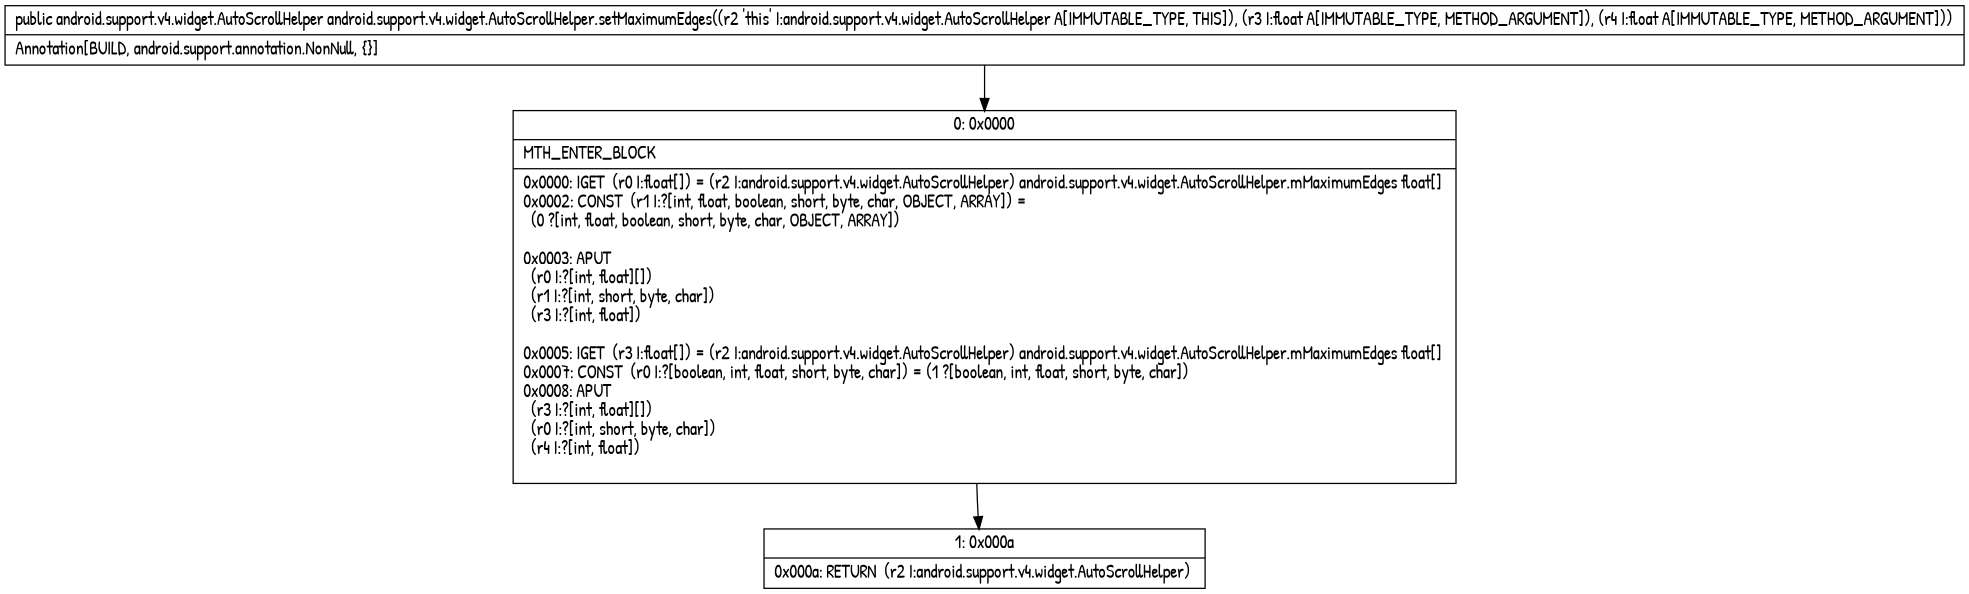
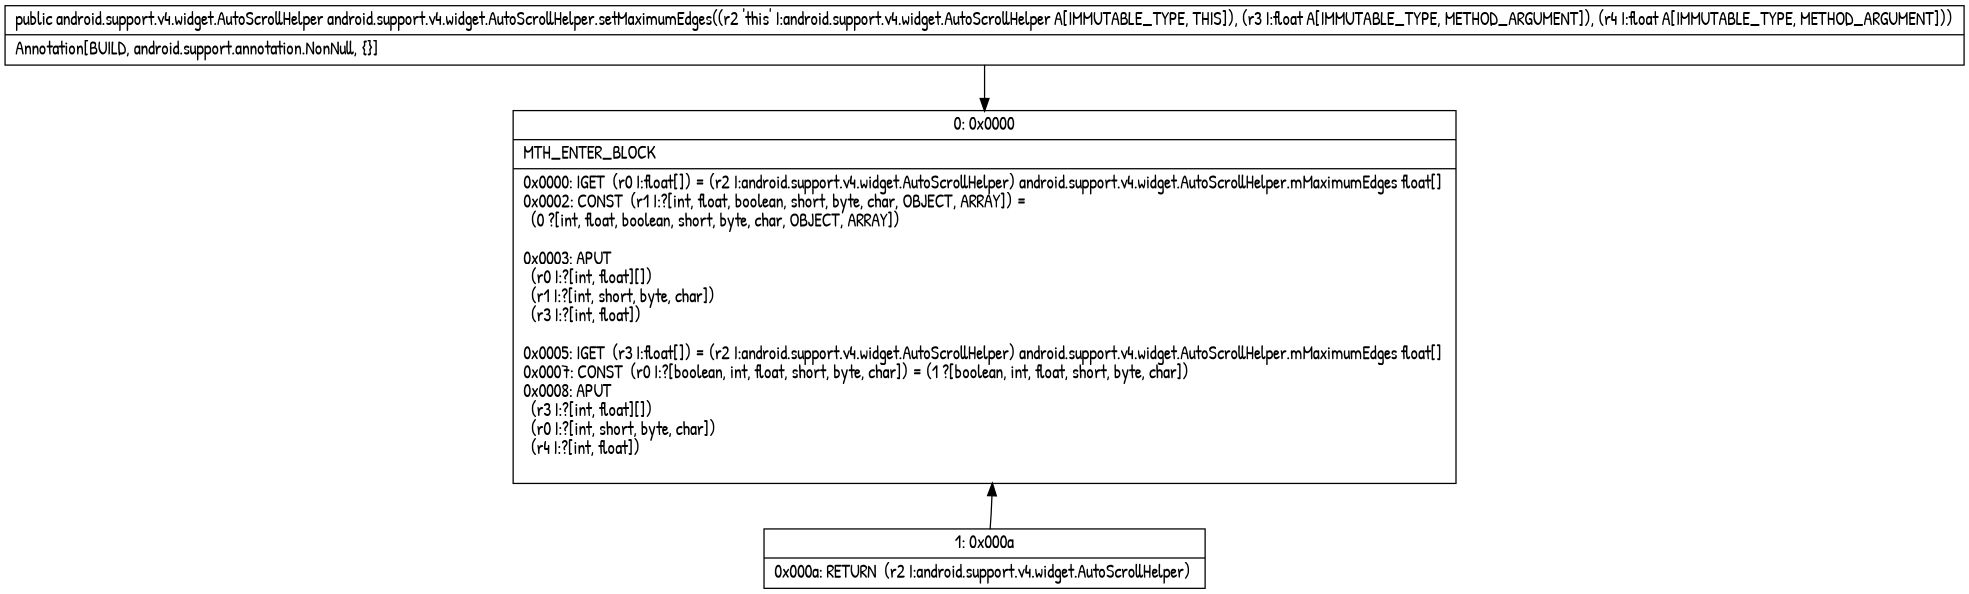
edge "0: 0x0000" -> "1: 0x000a": reversed
